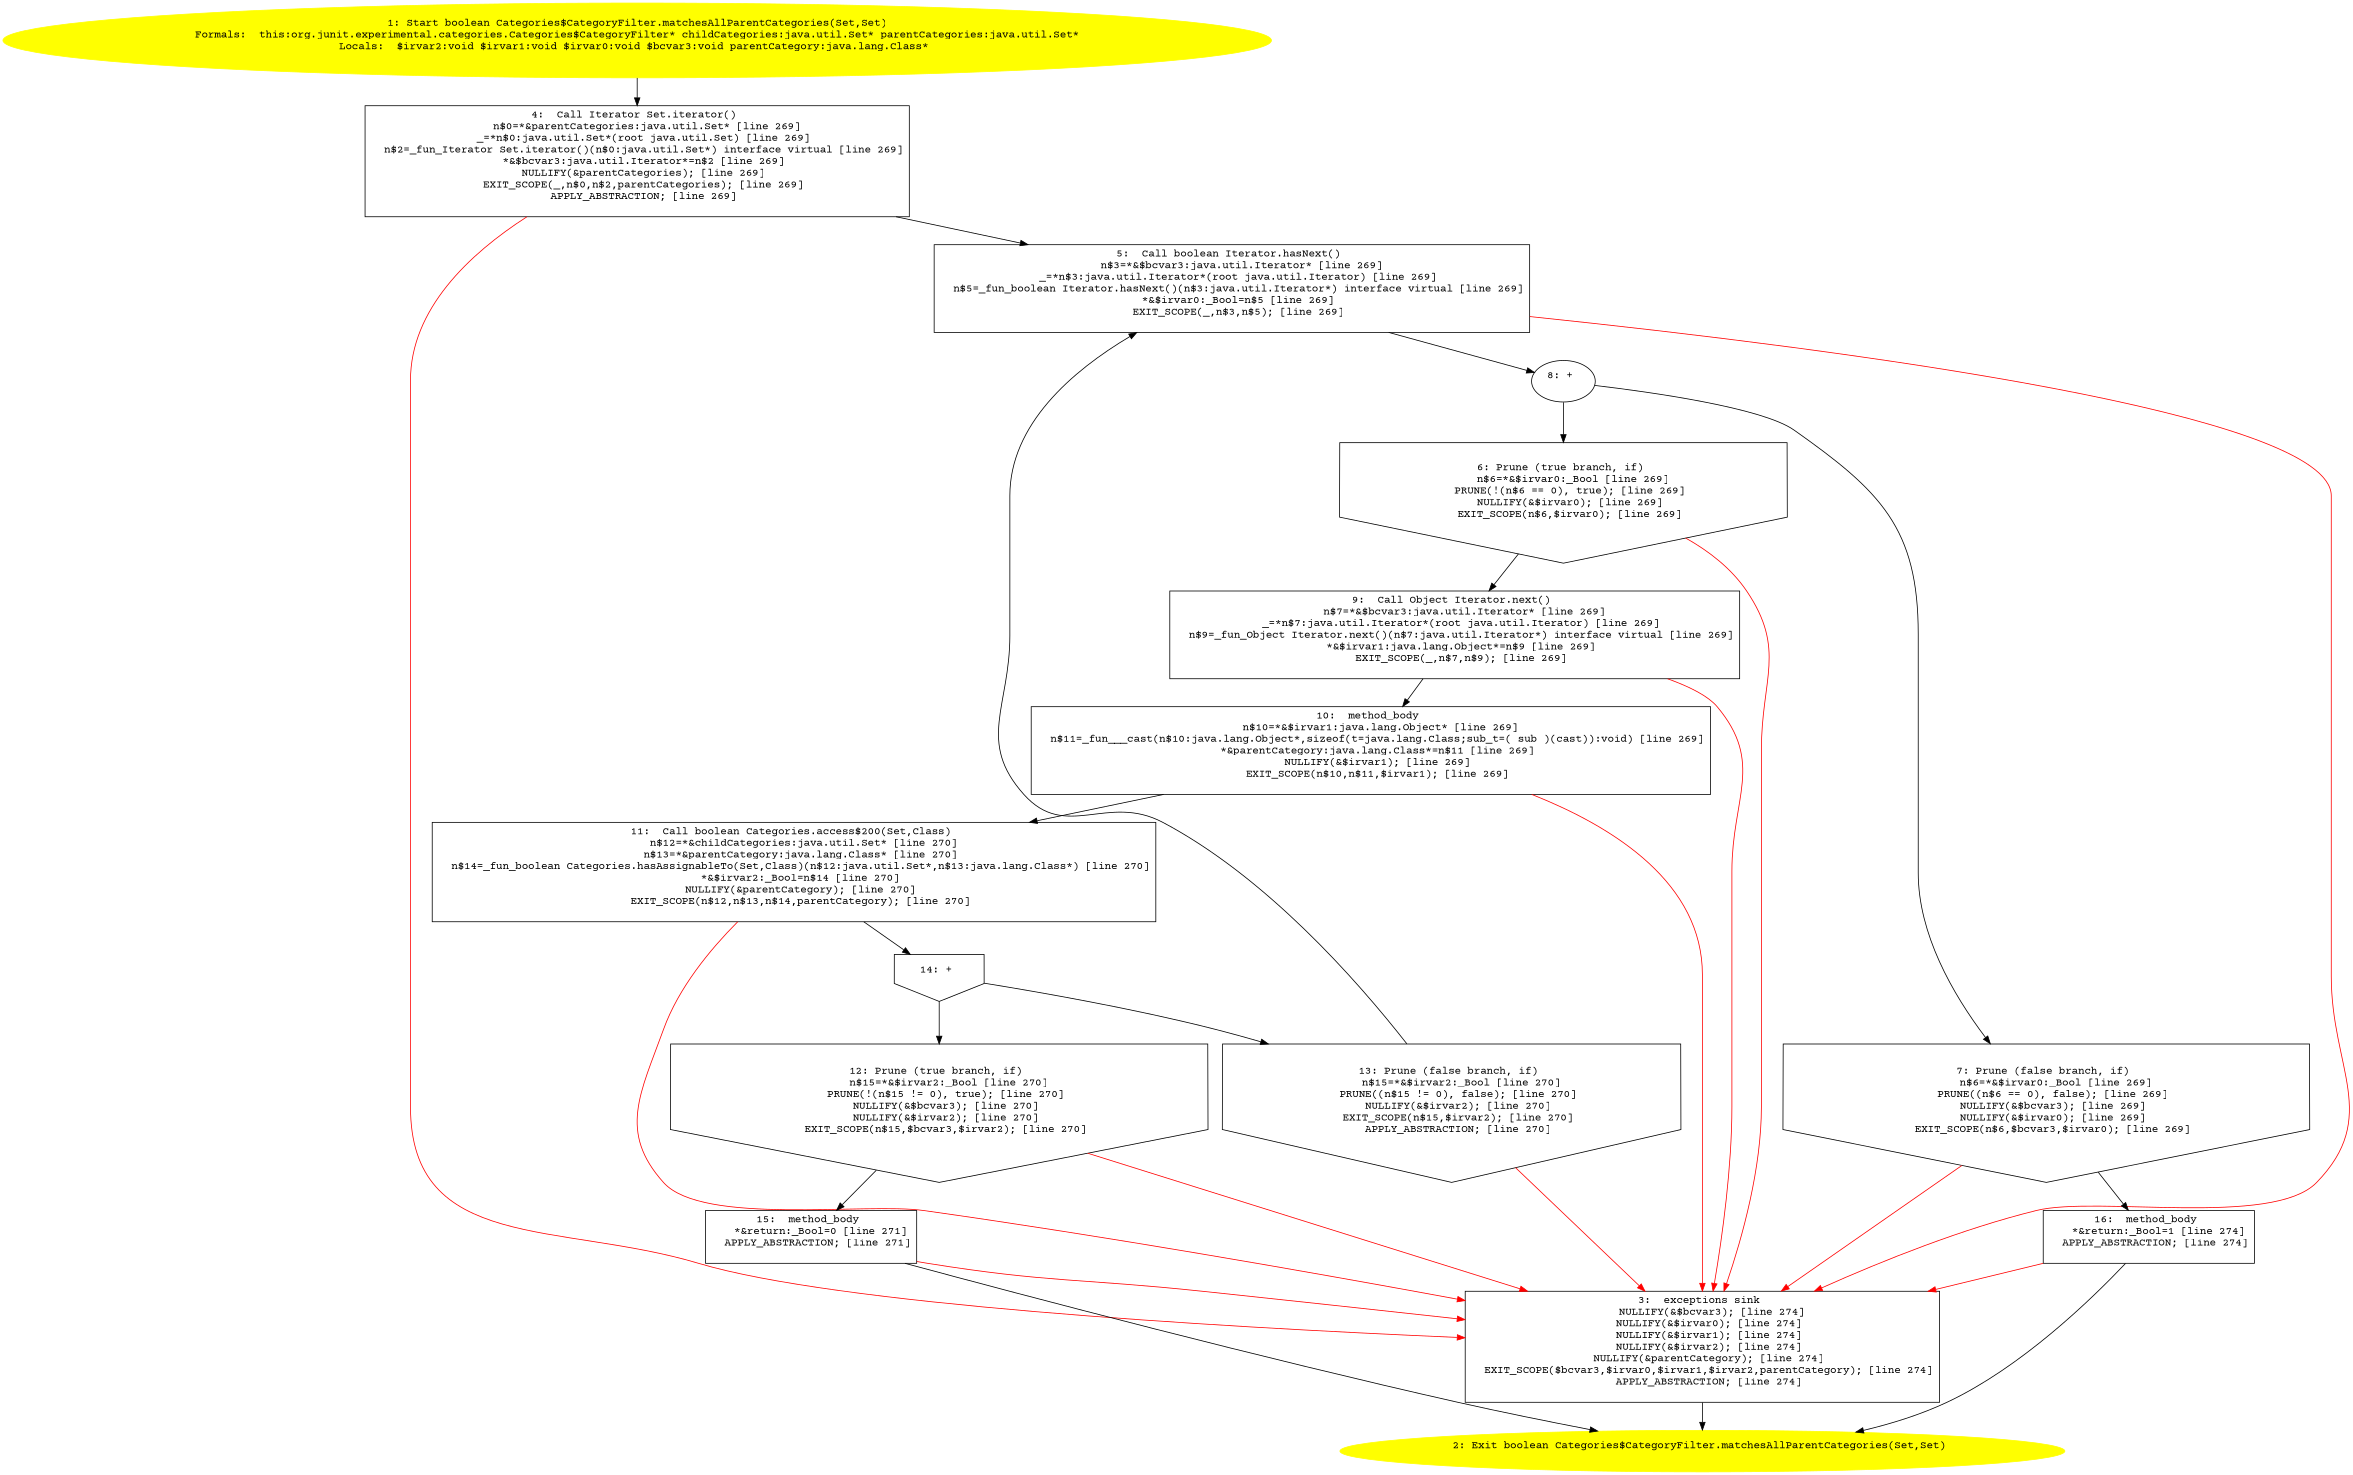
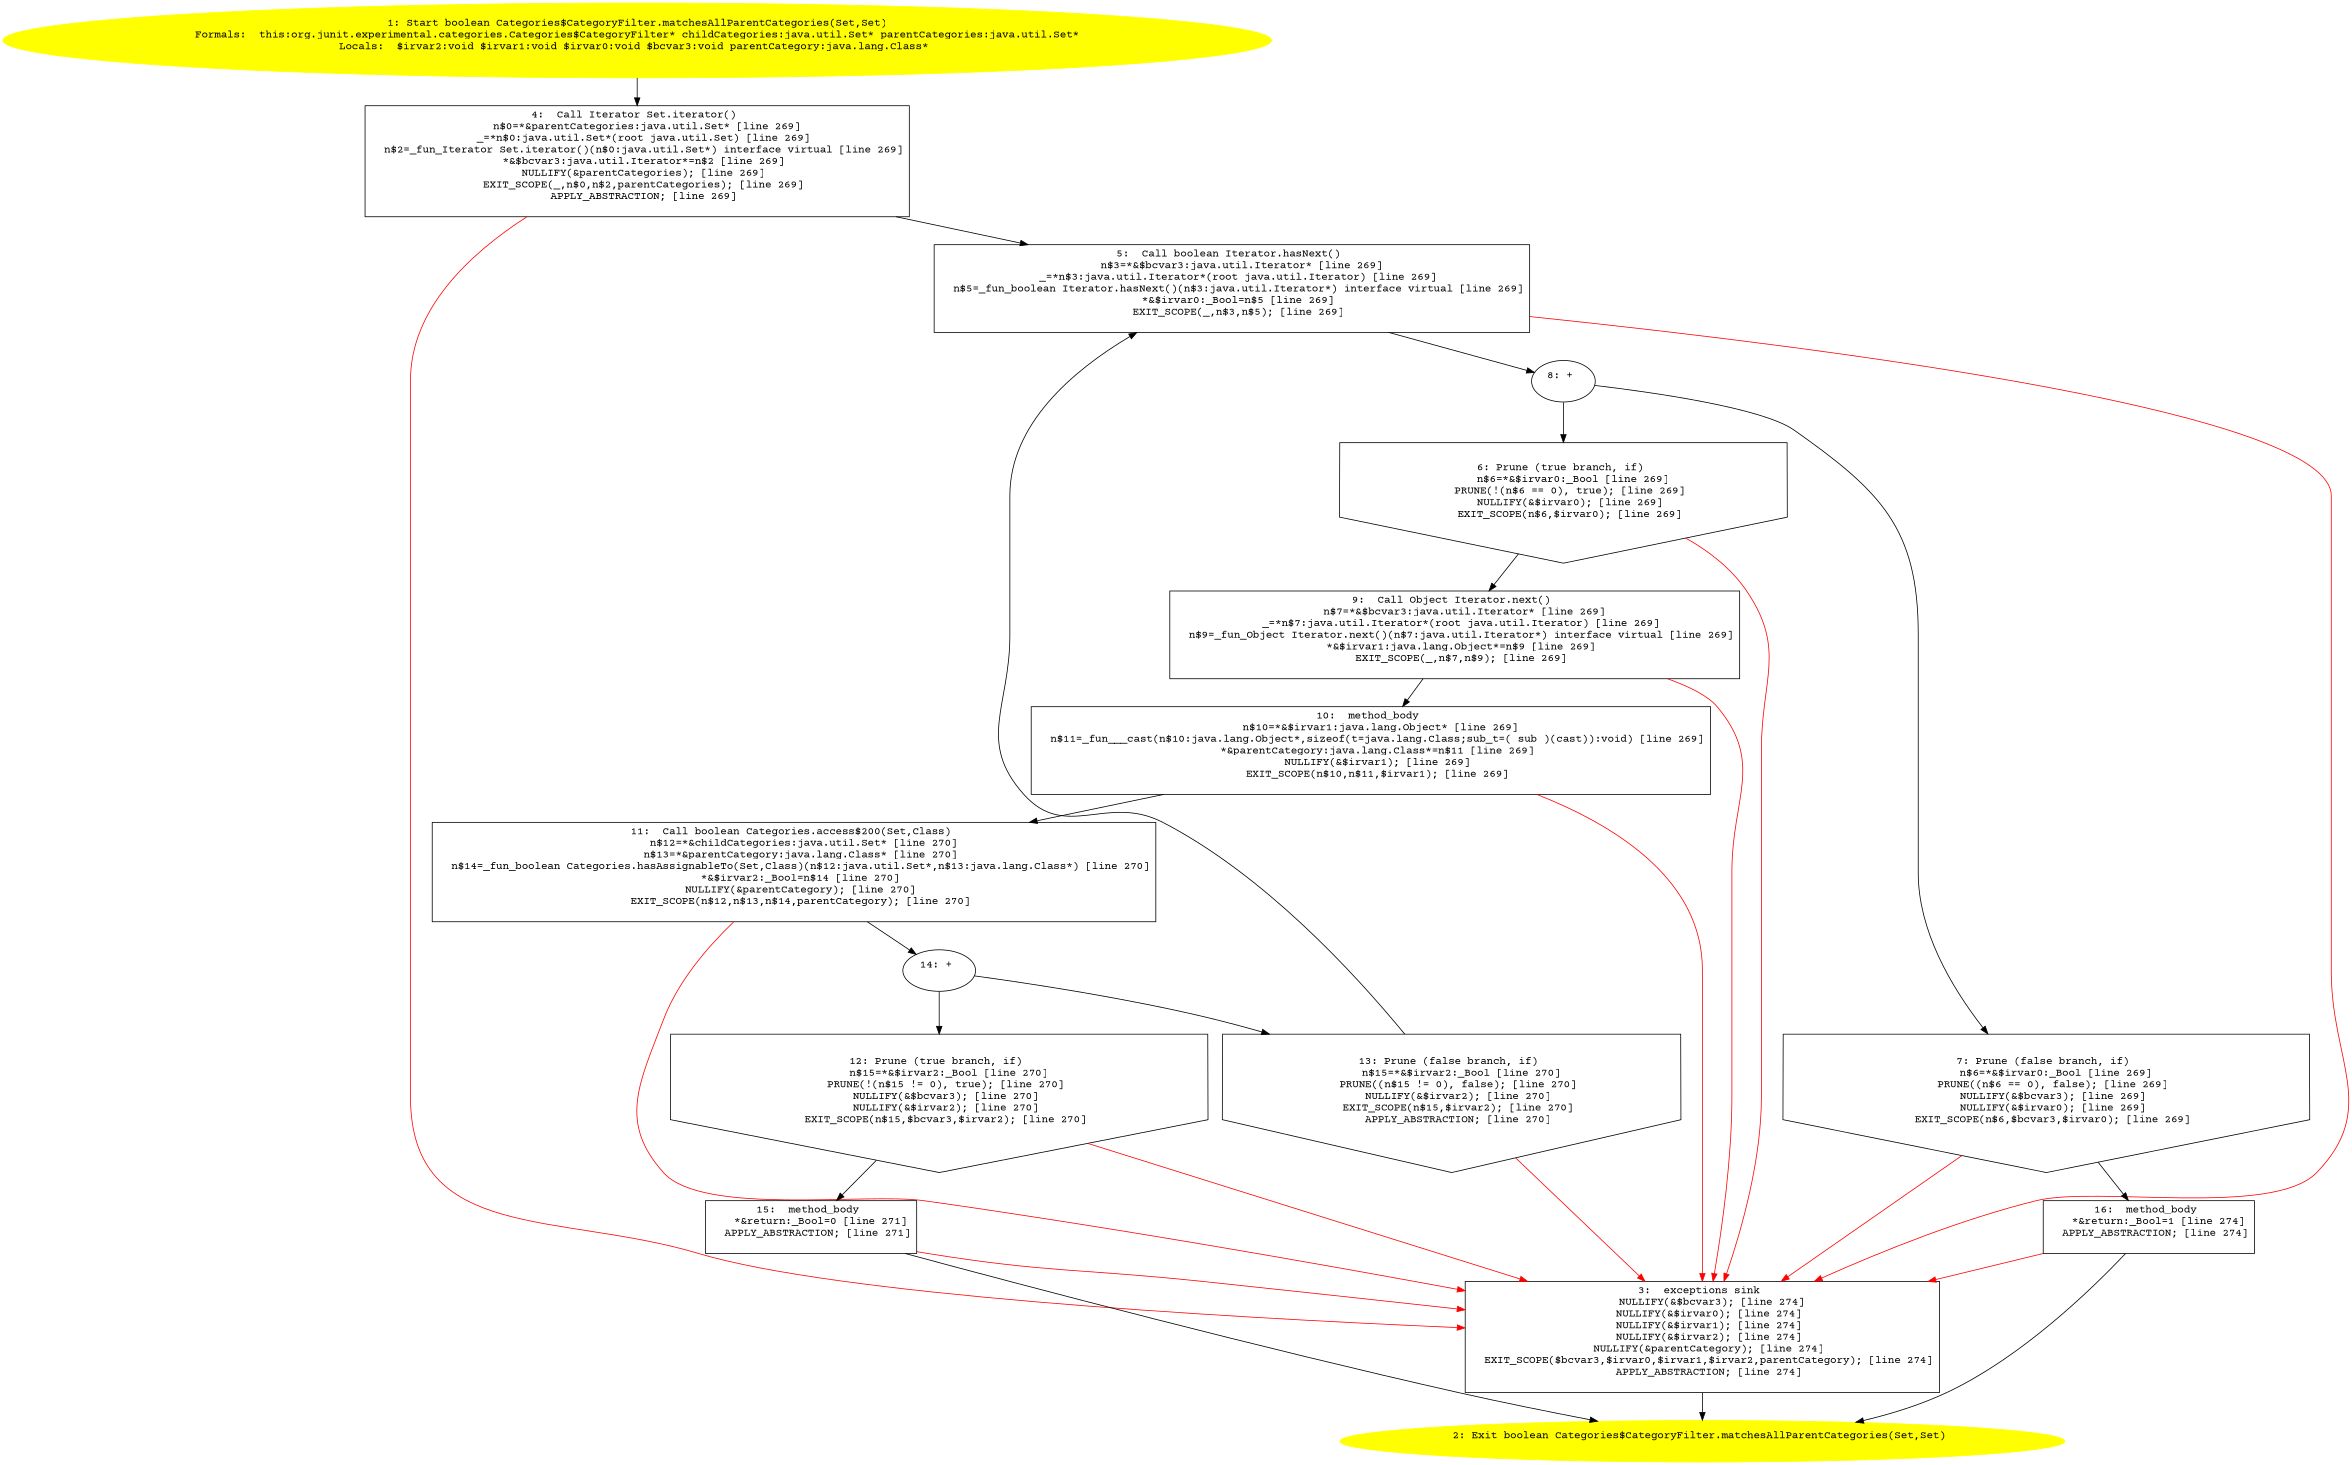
node "14: +": shape invhouse -> ellipse
